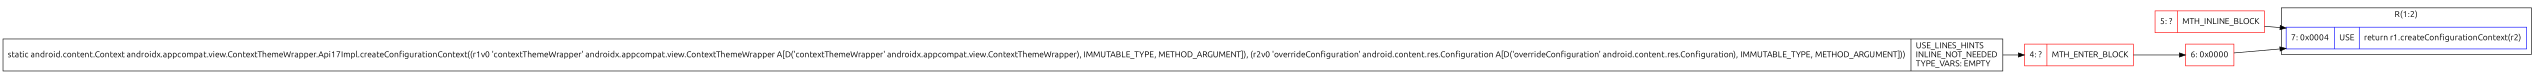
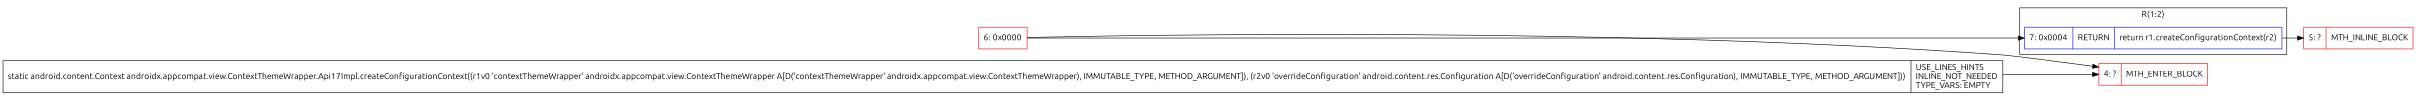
edge "5: ?" -> "7: 0x0004": reversed
node "7: 0x0004": text "USE" -> "RETURN"
edge "4: ?" -> "6: 0x0000": reversed
